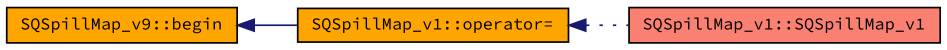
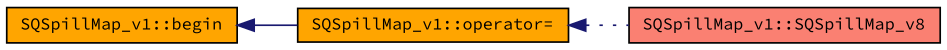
node "SQSpillMap_v9::begin": label "SQSpillMap_v9::begin" -> "SQSpillMap_v1::begin"
node "SQSpillMap_v1::SQSpillMap_v1": label "SQSpillMap_v1::SQSpillMap_v1" -> "SQSpillMap_v1::SQSpillMap_v8"
